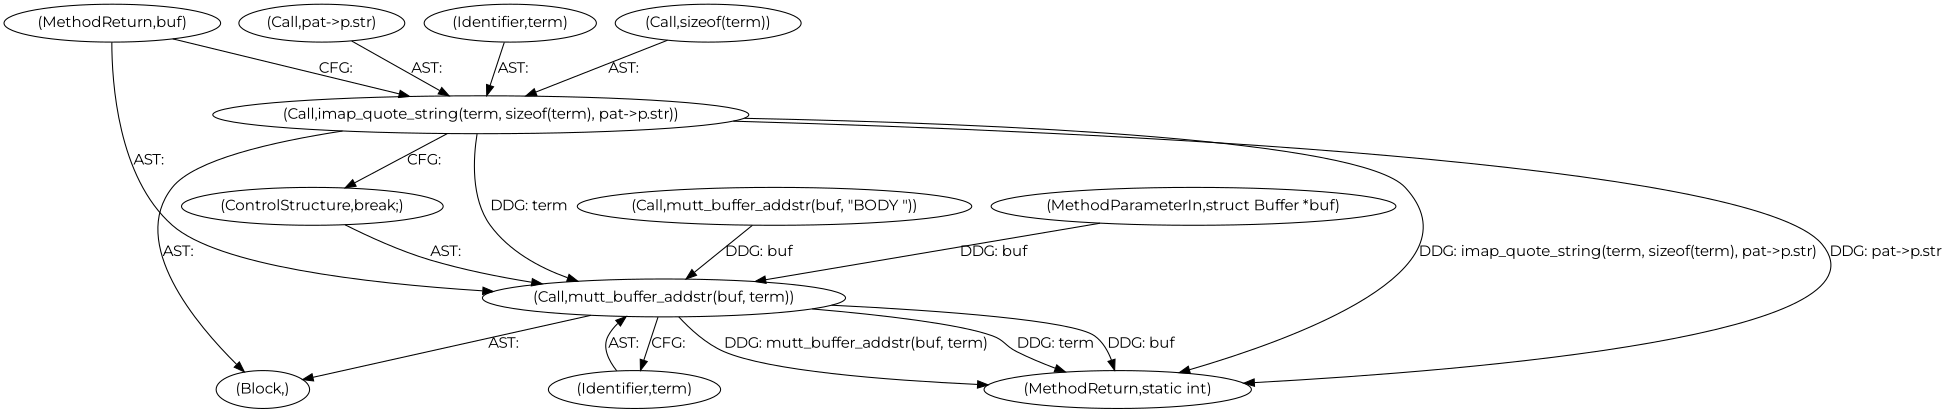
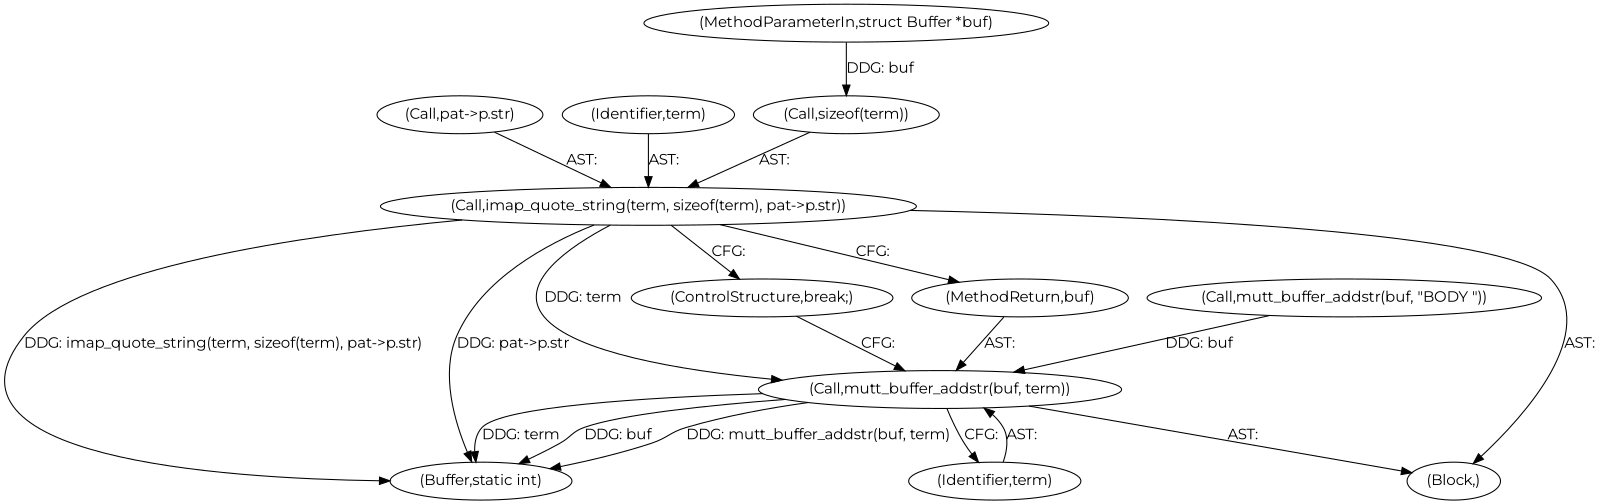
edge "(MethodReturn,buf)" -> "(Call,imap_quote_string(term, sizeof(term), pat->p.str))": reversed
edge "(MethodParameterIn,struct Buffer *buf)" -> "(Call,mutt_buffer_addstr(buf, term))": now "(MethodParameterIn,struct Buffer *buf)" -> "(Call,sizeof(term))"
edge "(ControlStructure,break;)" -> "(Call,mutt_buffer_addstr(buf, term))": label "AST: " -> "CFG: "
node "(MethodReturn,static int)": label "(MethodReturn,static int)" -> "(Buffer,static int)"
